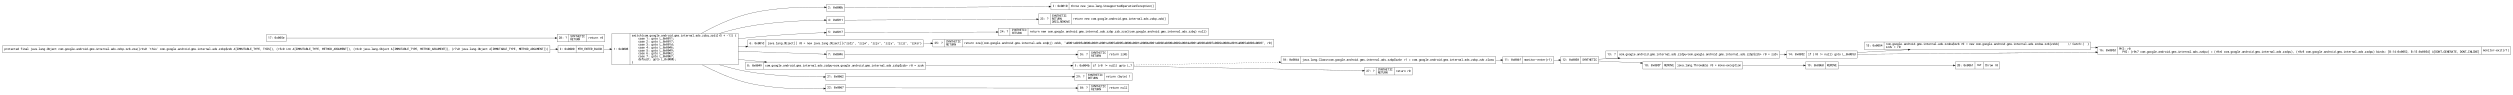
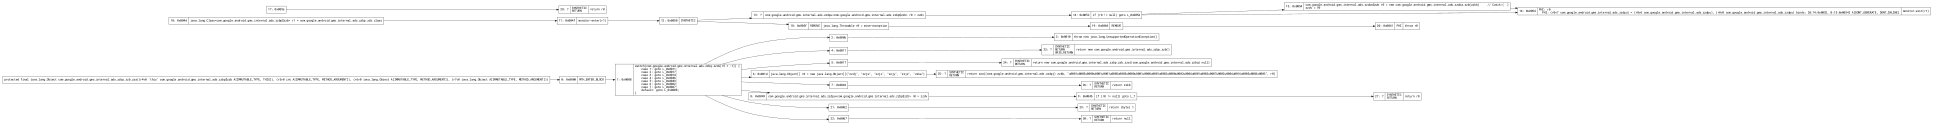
node "23: ?": text "ORIG_REMOVE" -> "ORIG_RETURN"
edge "9: 0x004b" -> "10: 0x004d": removed
